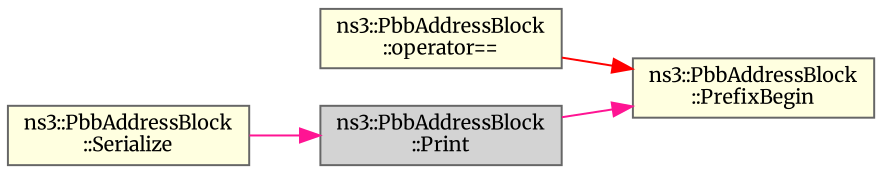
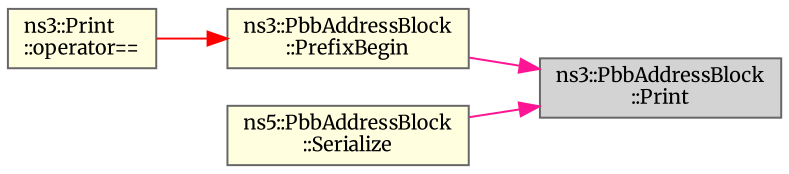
node "ns3::PbbAddressBlock ::operator==": label "ns3::PbbAddressBlock ::operator==" -> "ns3::Print ::operator=="
edge "ns3::PbbAddressBlock ::Print" -> "ns3::PbbAddressBlock ::PrefixBegin": reversed
node "ns3::PbbAddressBlock ::Serialize": label "ns3::PbbAddressBlock ::Serialize" -> "ns5::PbbAddressBlock ::Serialize"
